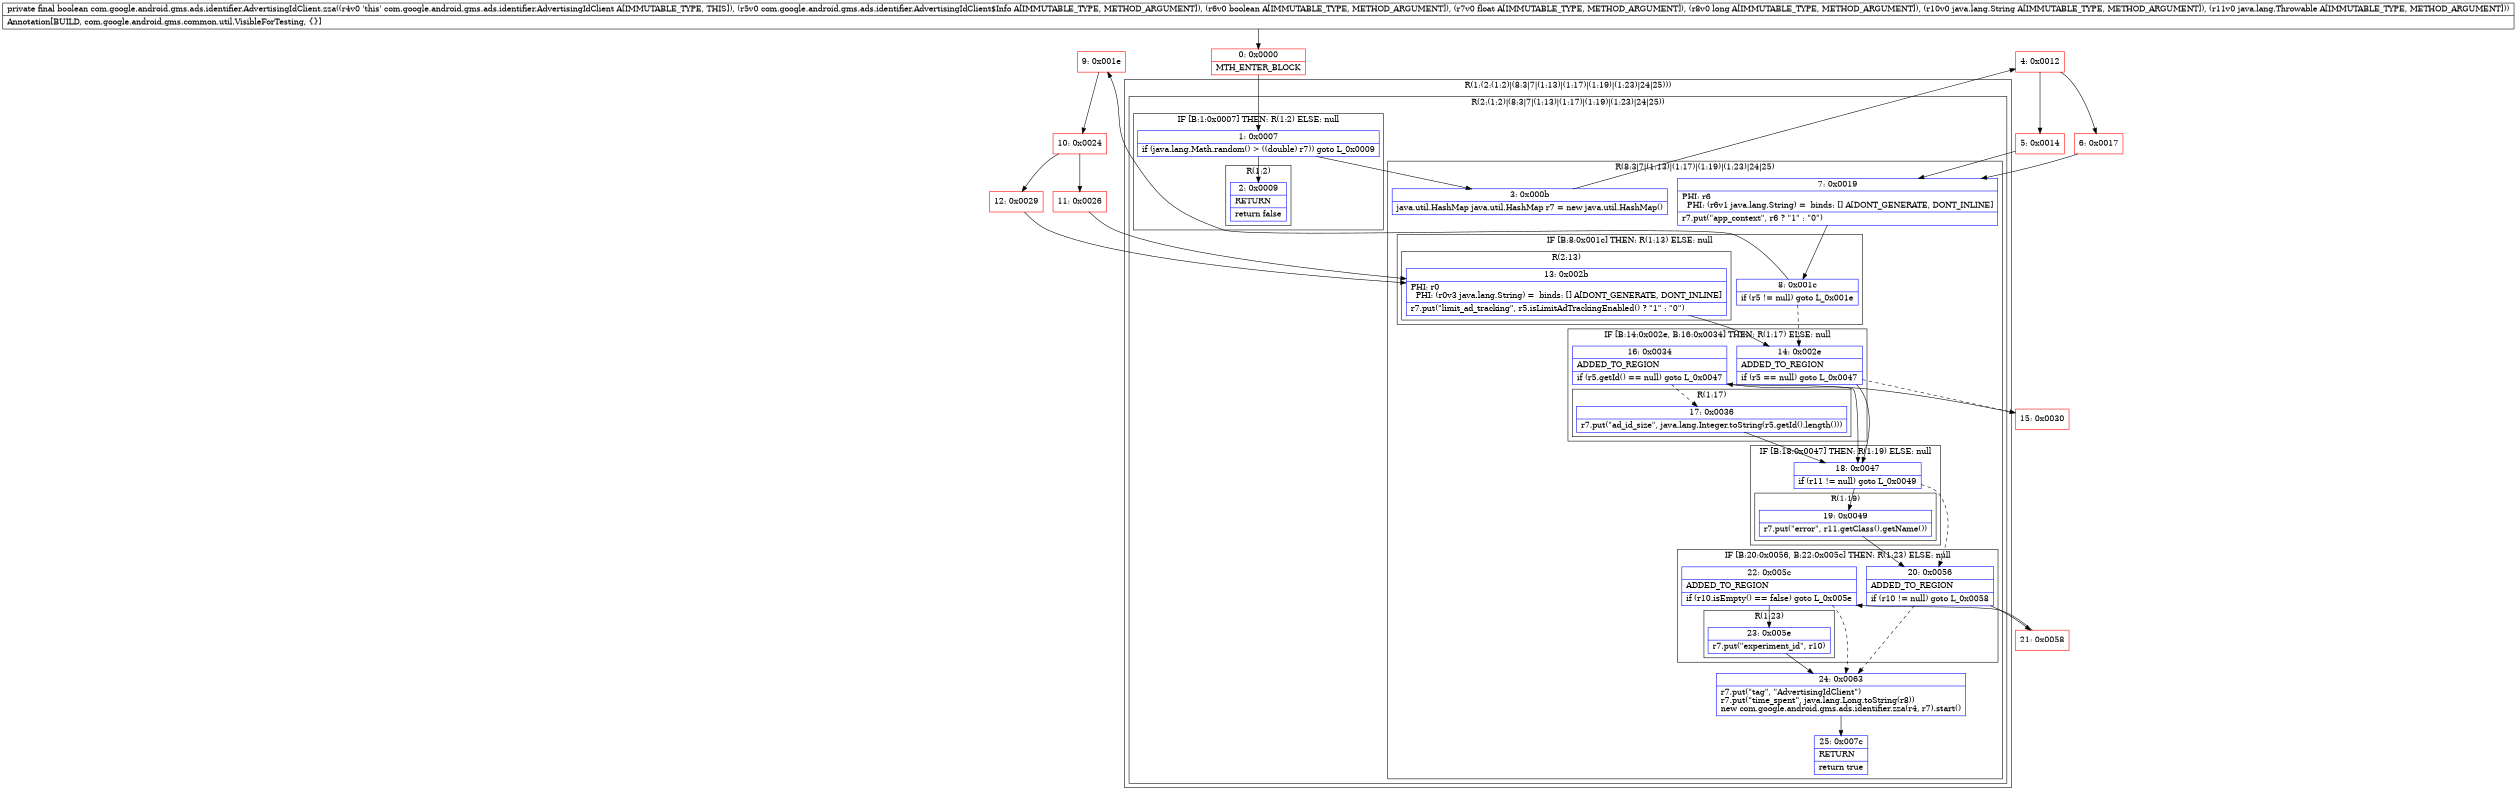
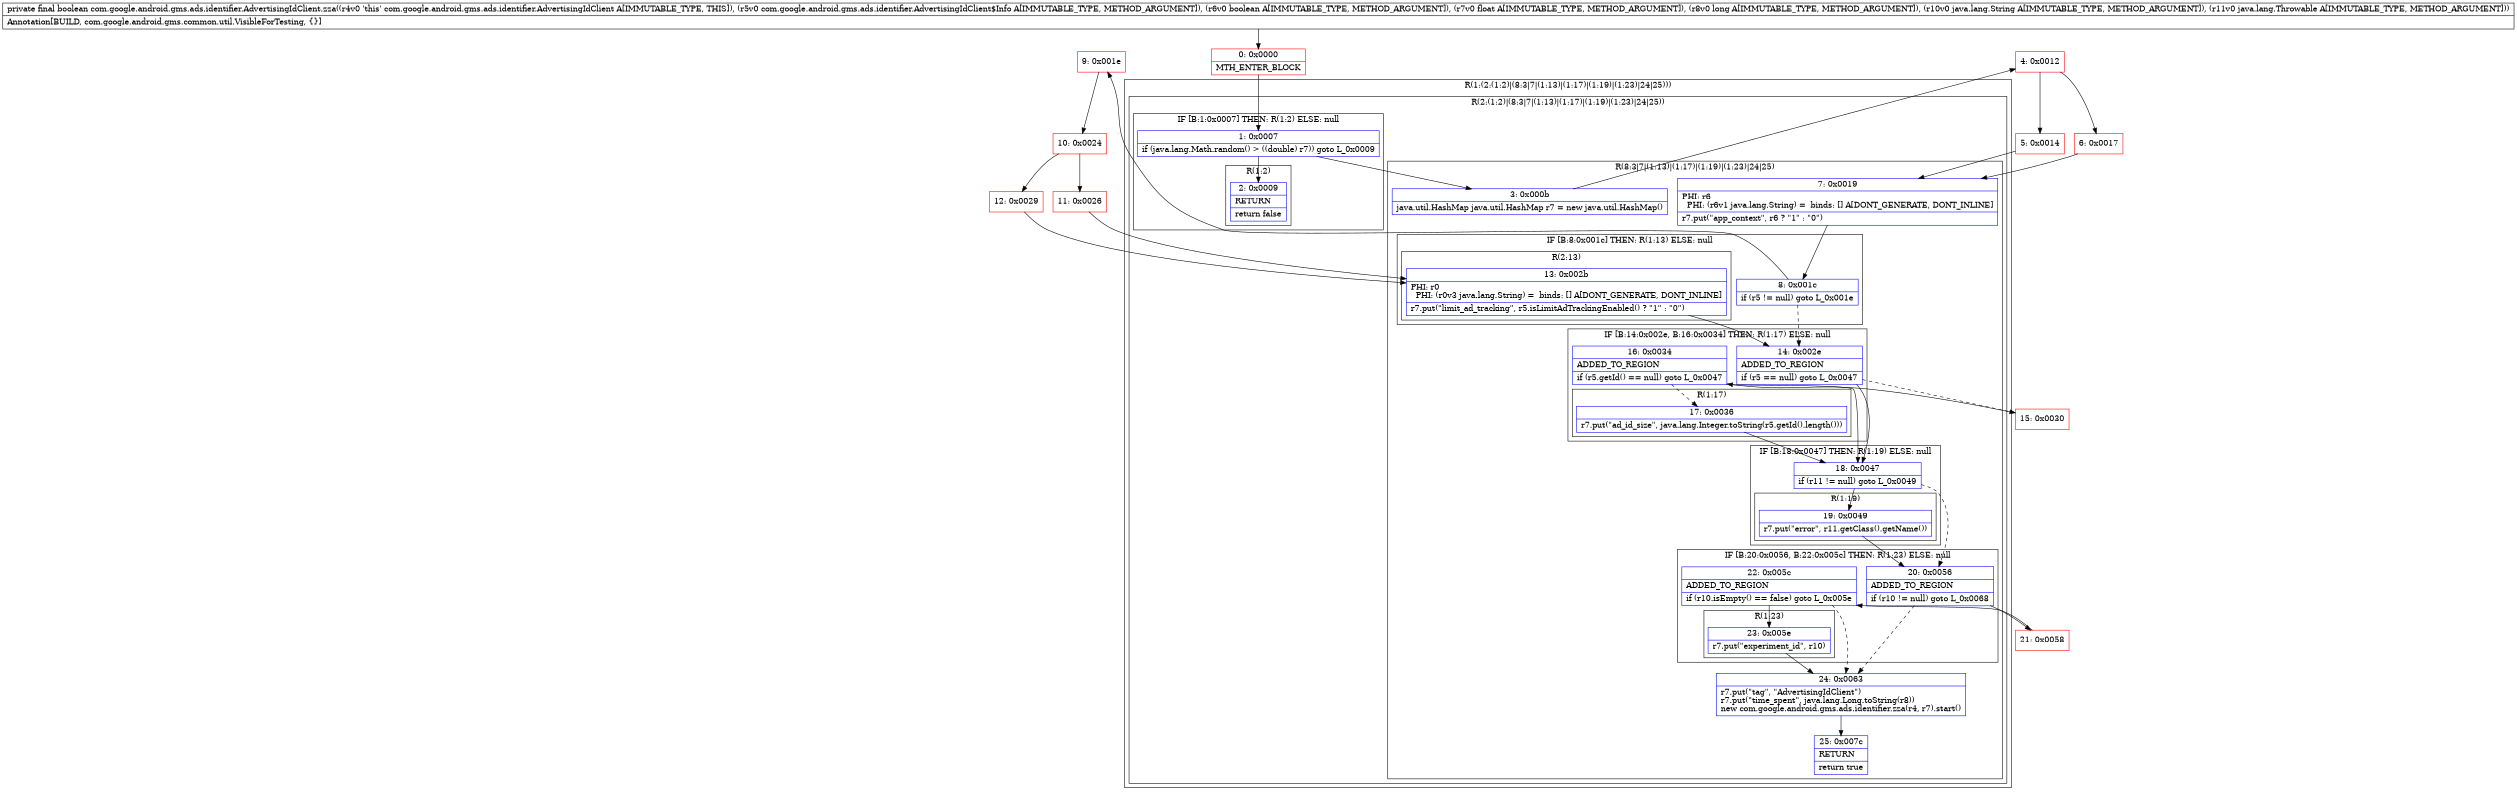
node "20: 0x0056": text "if (r10 != null) goto L_0x0058" -> "if (r10 != null) goto L_0x0068"
